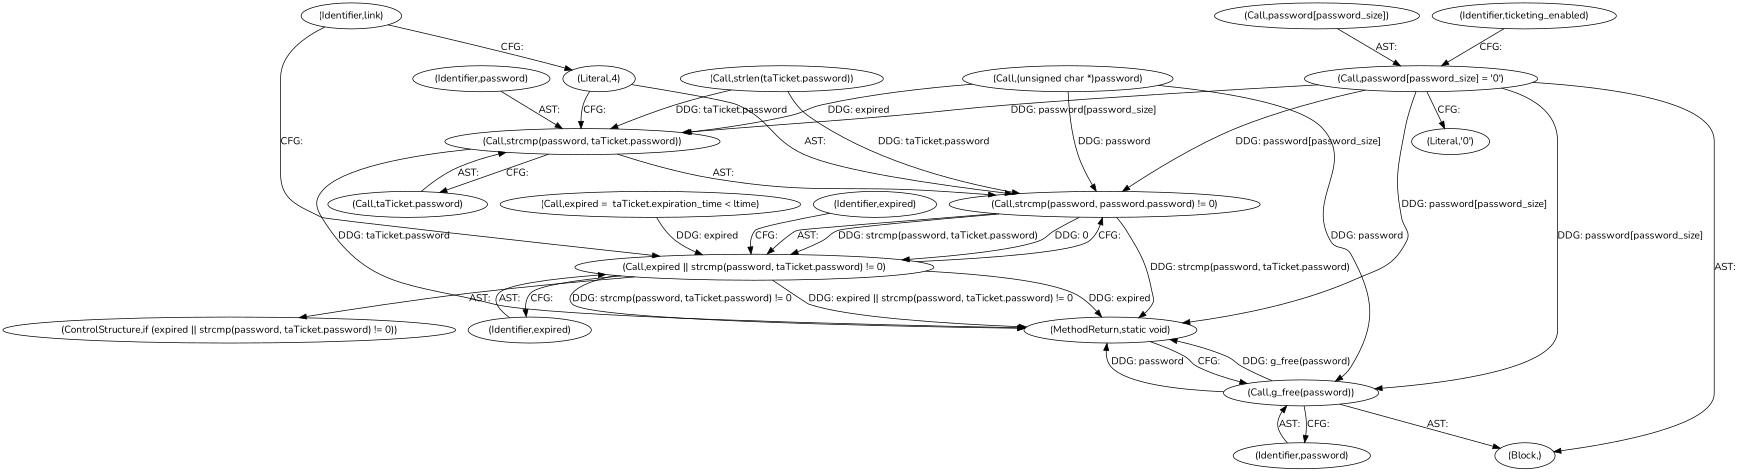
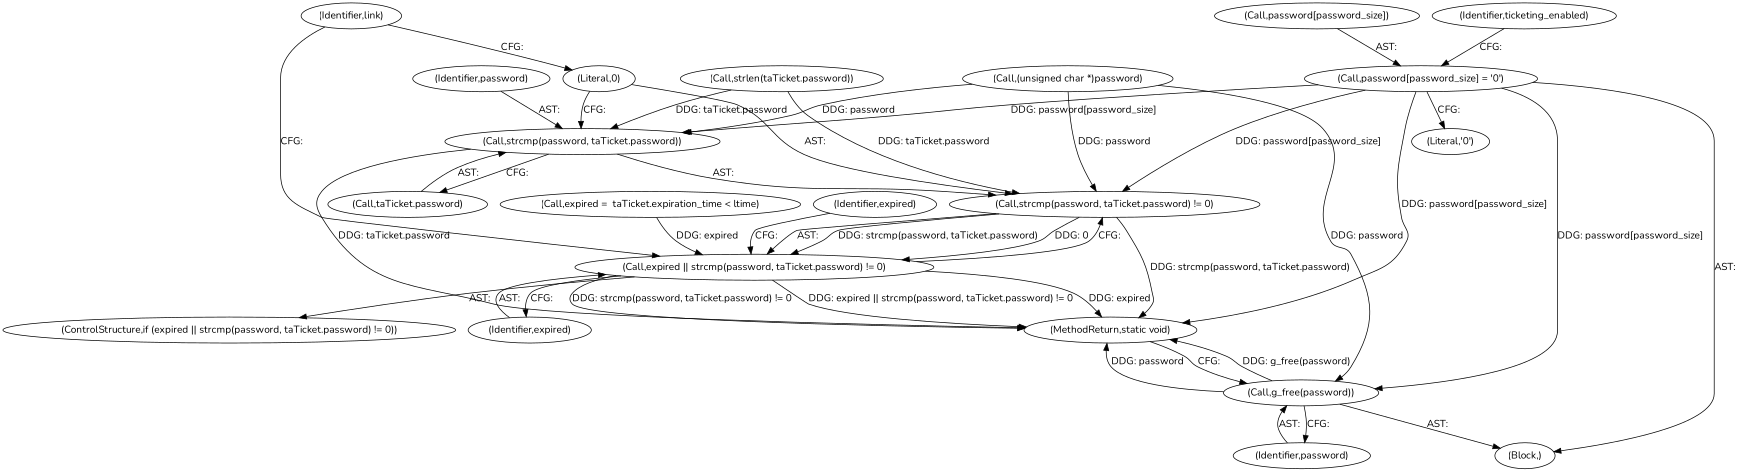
node "(Literal,4)": label "(Literal,4)" -> "(Literal,0)"
edge "(Call,(unsigned char *)password)" -> "(Call,strcmp(password, taTicket.password))": label "DDG: expired" -> "DDG: password"
node "(Call,strcmp(password, password.password) != 0)": label "(Call,strcmp(password, password.password) != 0)" -> "(Call,strcmp(password, taTicket.password) != 0)"
